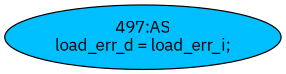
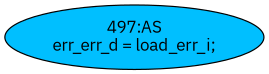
node "497:AS load_err_d = load_err_i;": label "497:AS load_err_d = load_err_i;" -> "497:AS err_err_d = load_err_i;"
